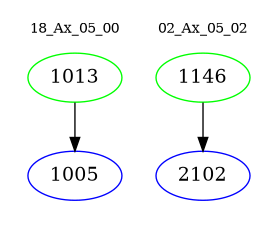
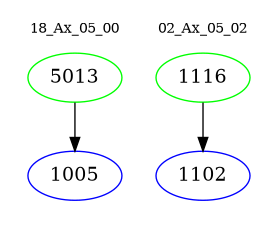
node "1013": label "1013" -> "5013"
node "1146": label "1146" -> "1116"
node "2102": label "2102" -> "1102"
